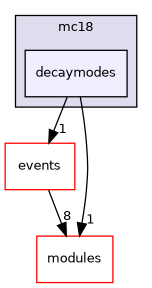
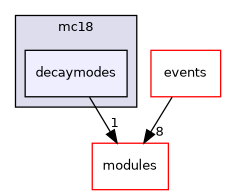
edge "decaymodes" -> "events": removed
